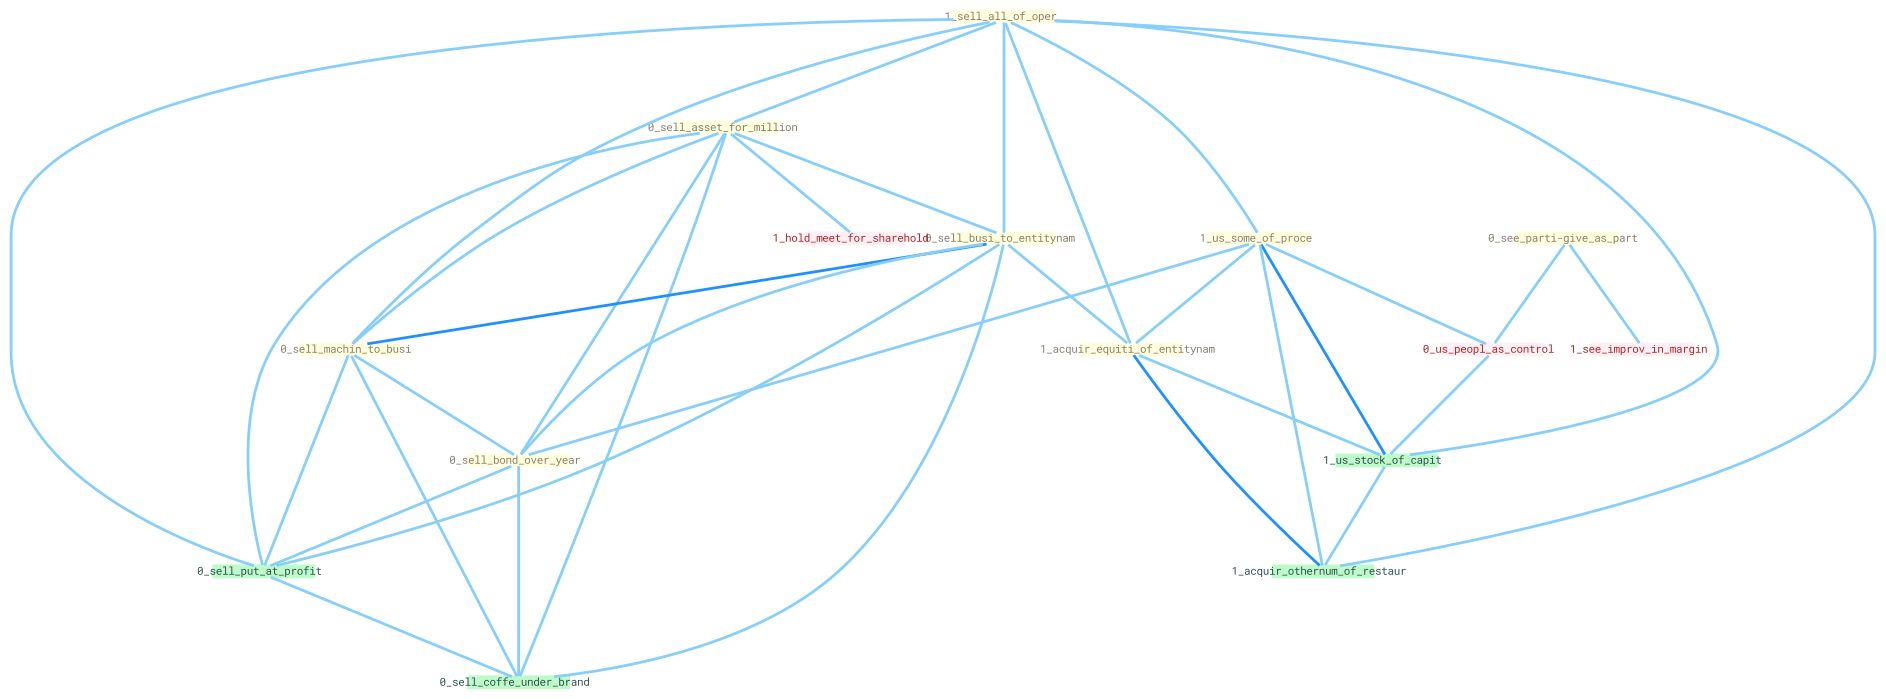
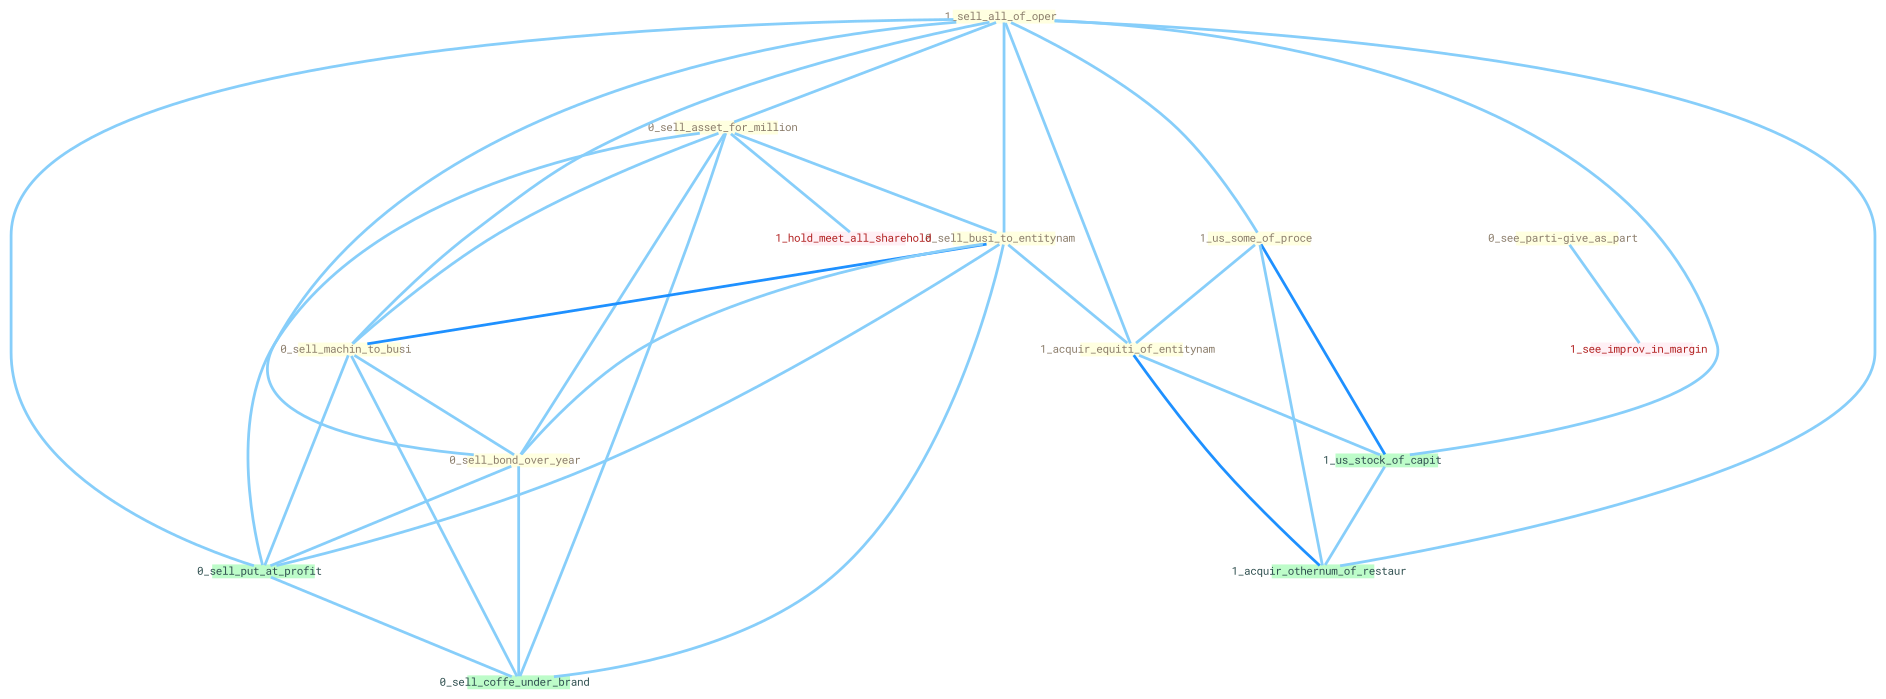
node "1_hold_meet_for_sharehold": label "1_hold_meet_for_sharehold" -> "1_hold_meet_all_sharehold"
node "0_us_peopl_as_control": removed
edge "1_us_some_of_proce" -- "0_sell_bond_over_year": now "1_sell_all_of_oper" -- "0_sell_bond_over_year"
